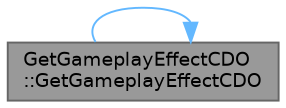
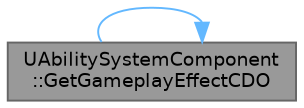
node "GetGameplayEffectCDO ::GetGameplayEffectCDO": label "GetGameplayEffectCDO ::GetGameplayEffectCDO" -> "UAbilitySystemComponent ::GetGameplayEffectCDO"
